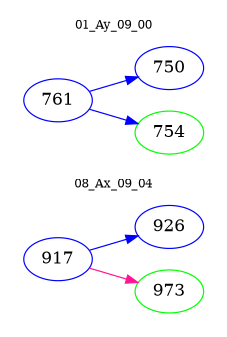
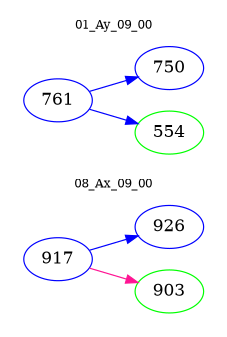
node "754": label "754" -> "554"
cluster "08_Ax_09_04": label "08_Ax_09_04" -> "08_Ax_09_00"
node "973": label "973" -> "903"
